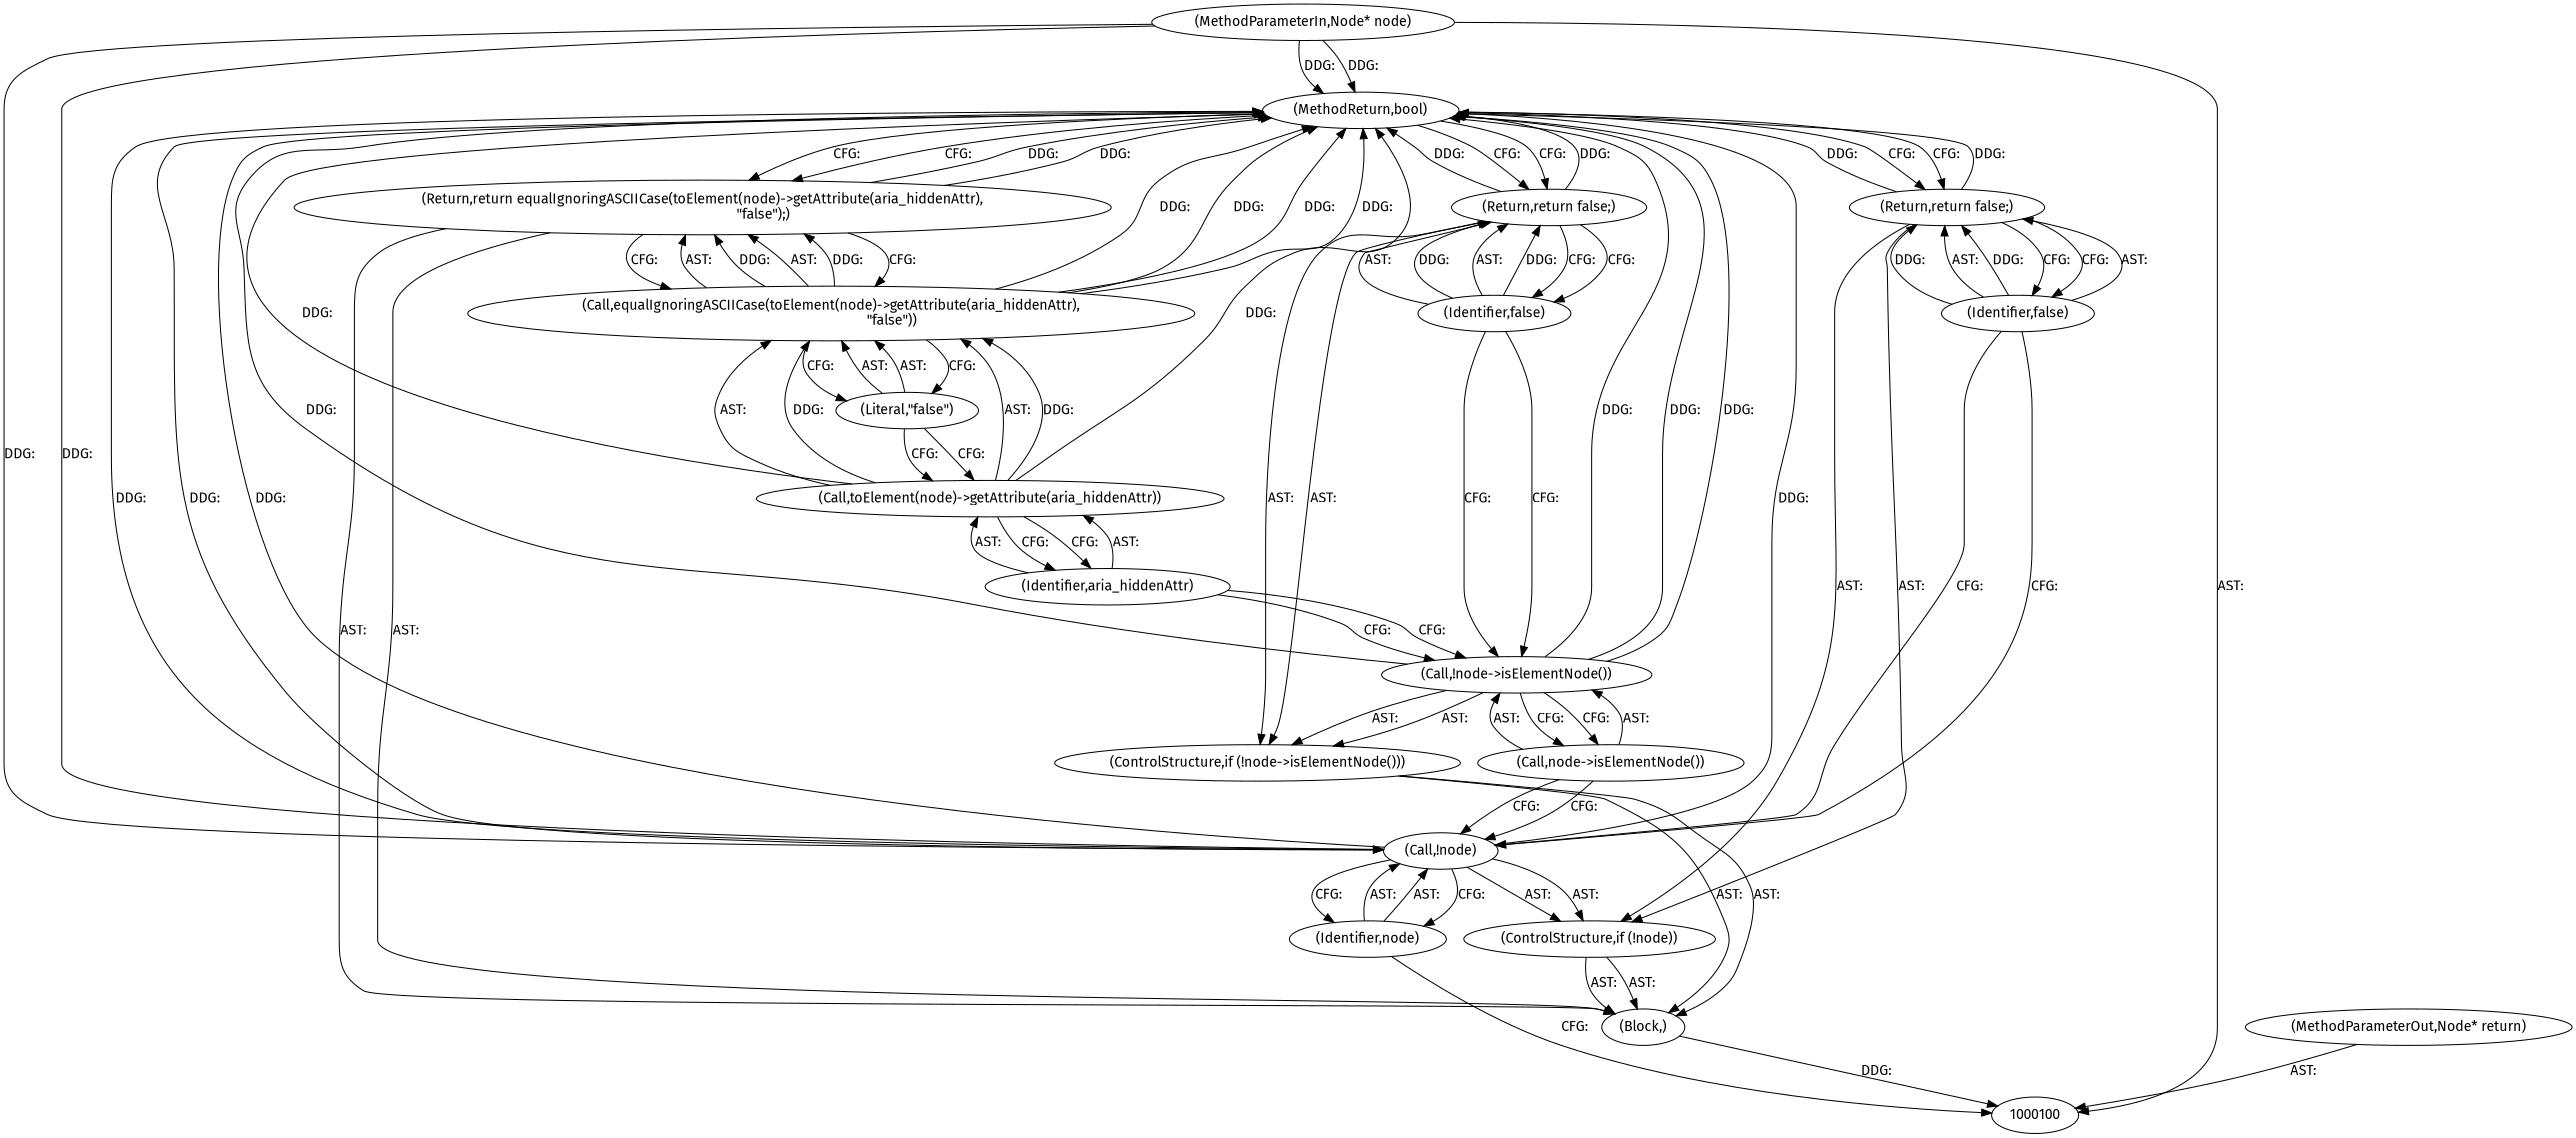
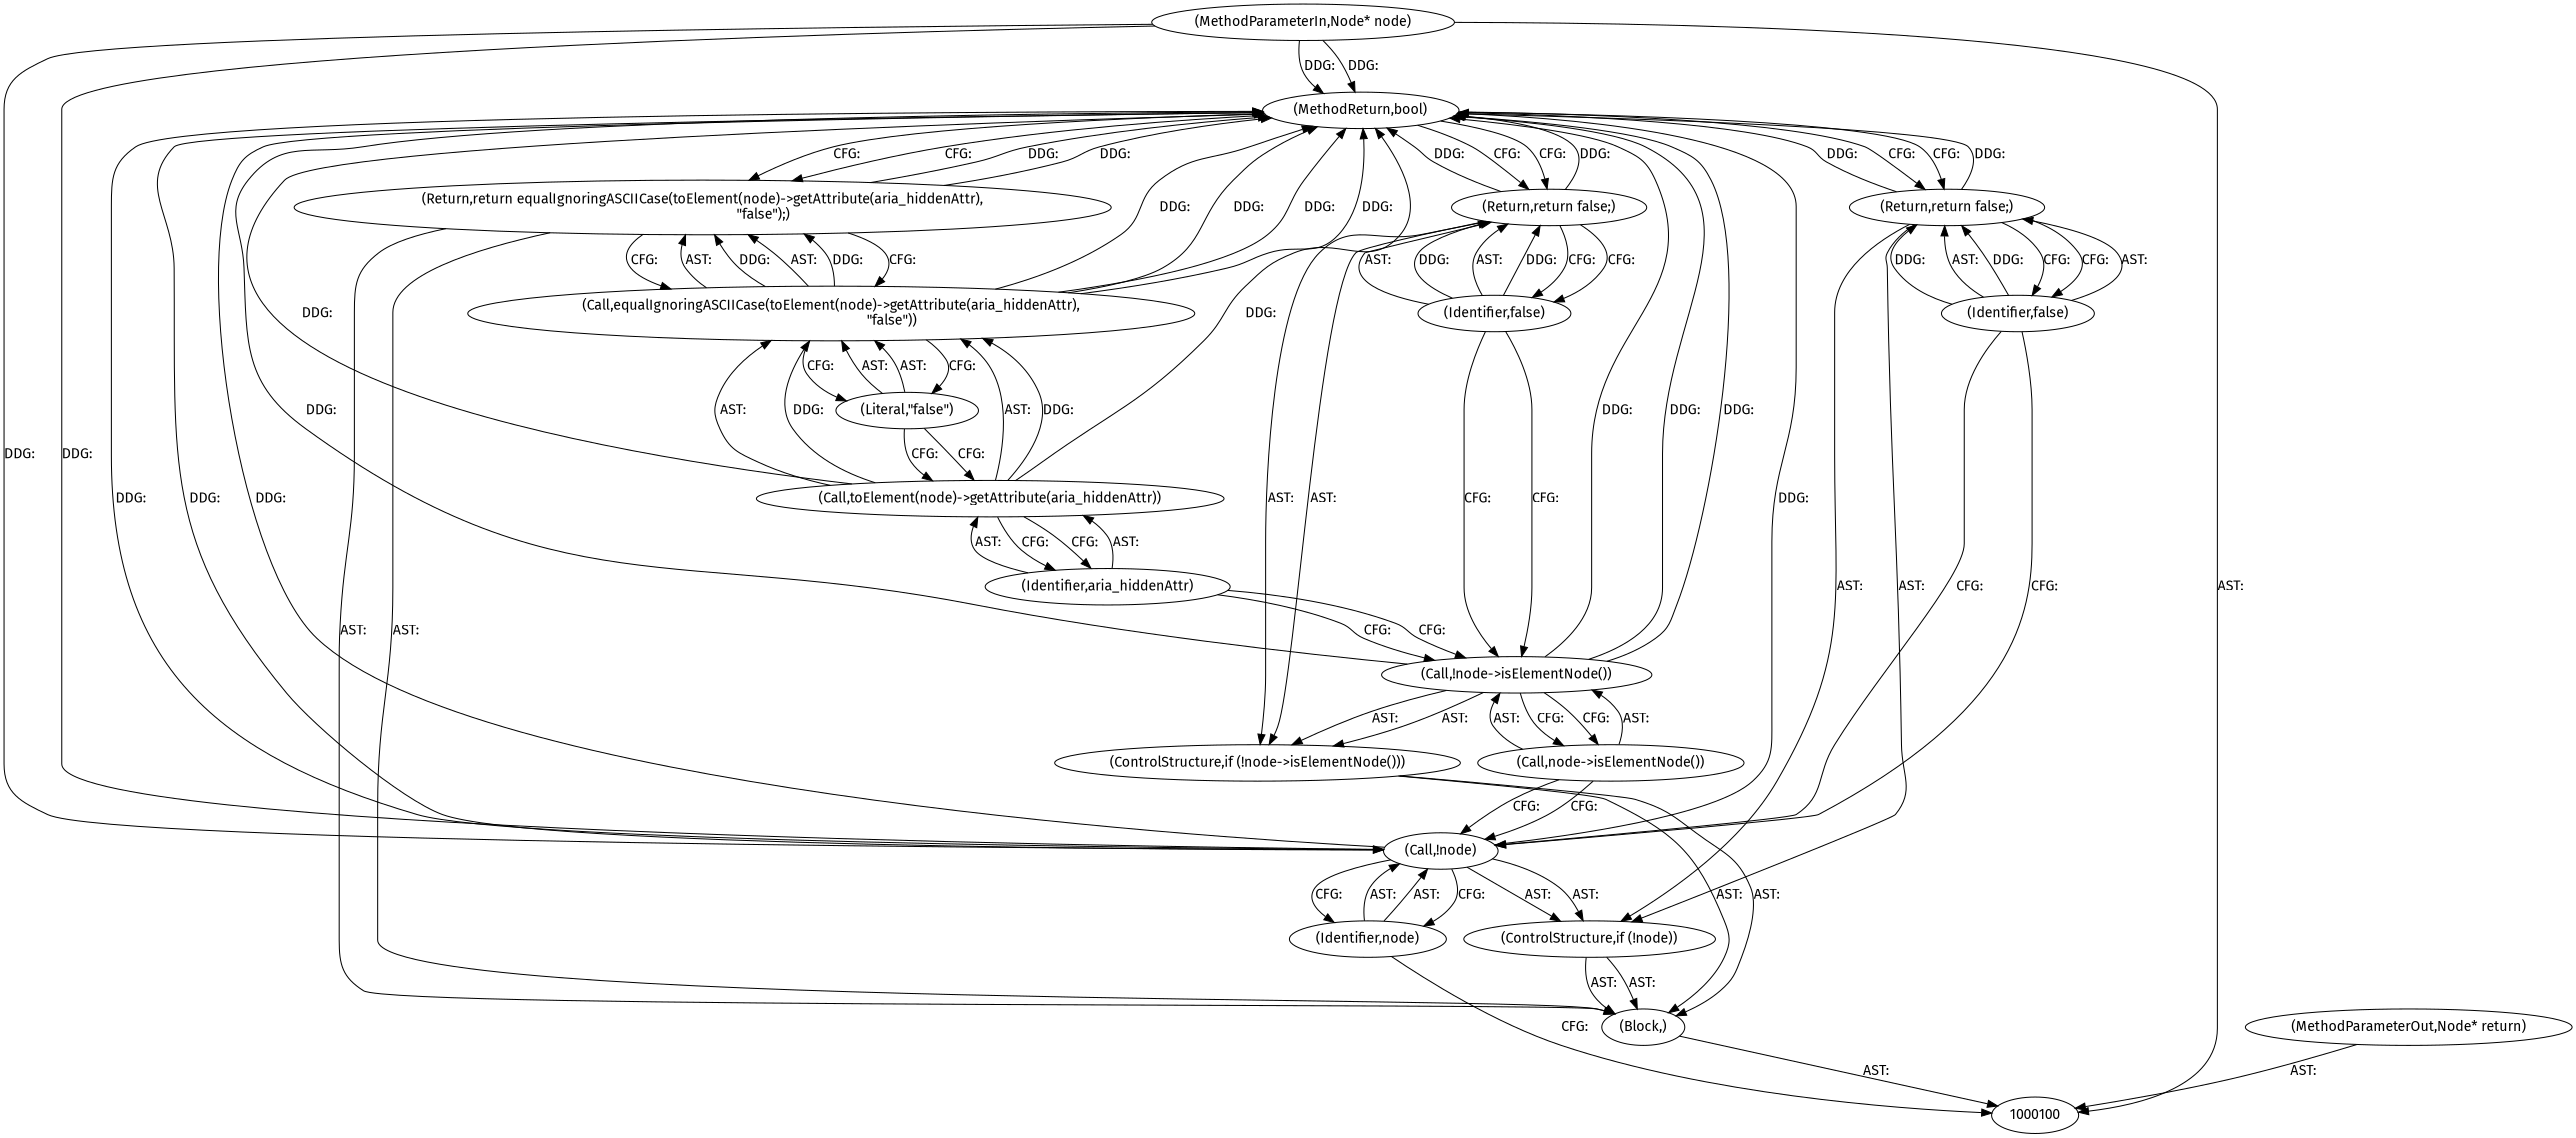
edge "(Block,)" -> "1000100": label "DDG: " -> "AST: "
